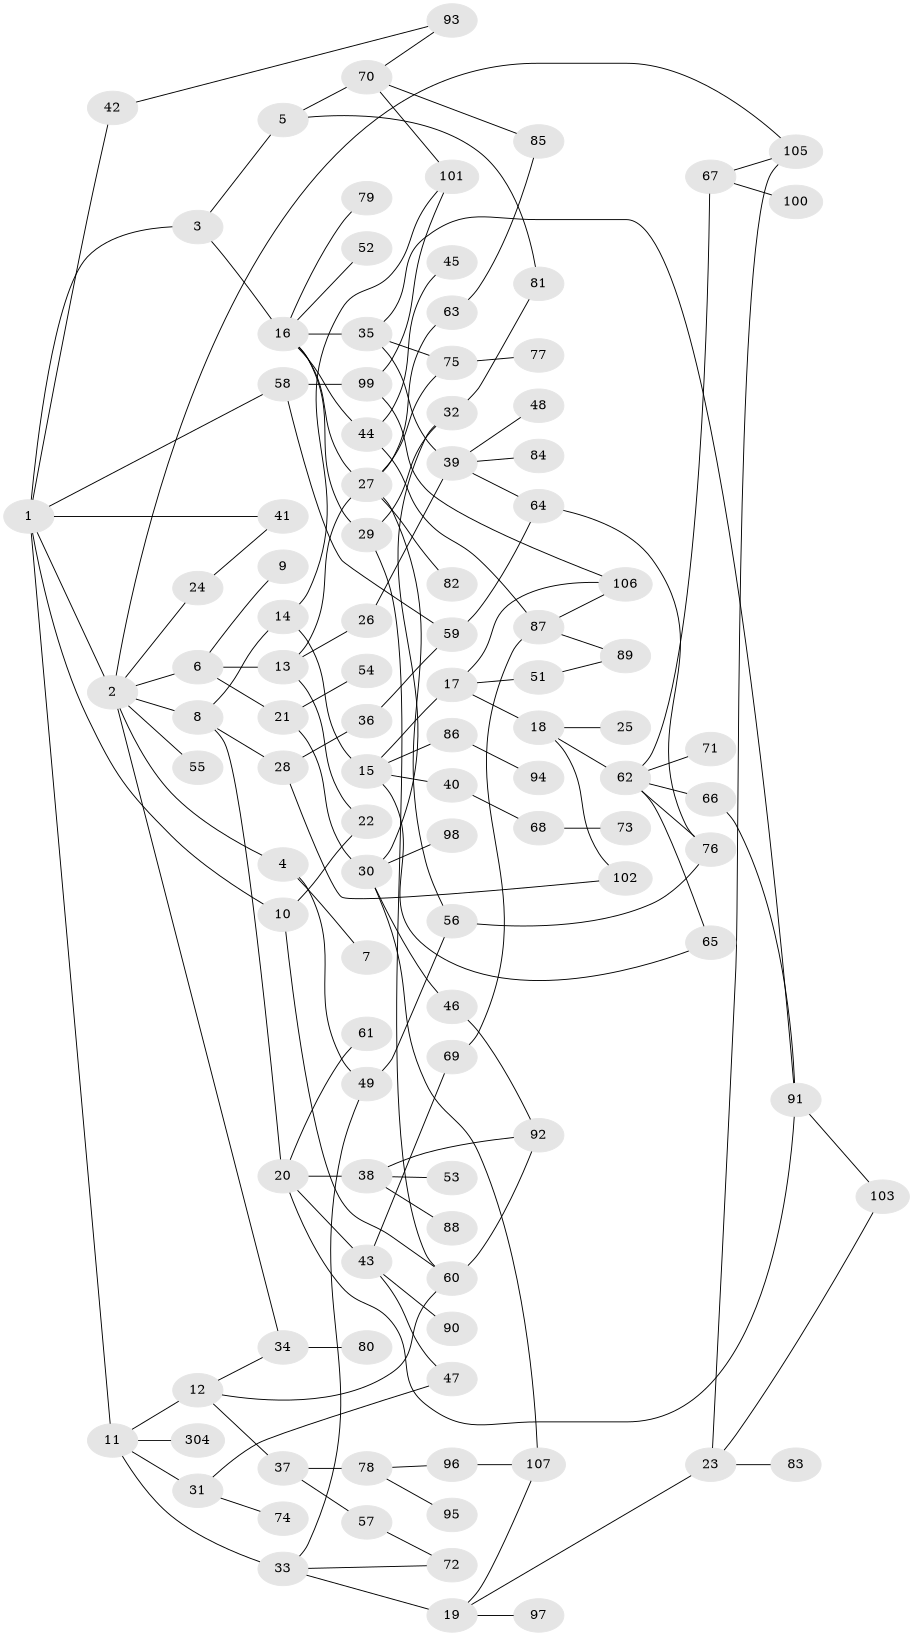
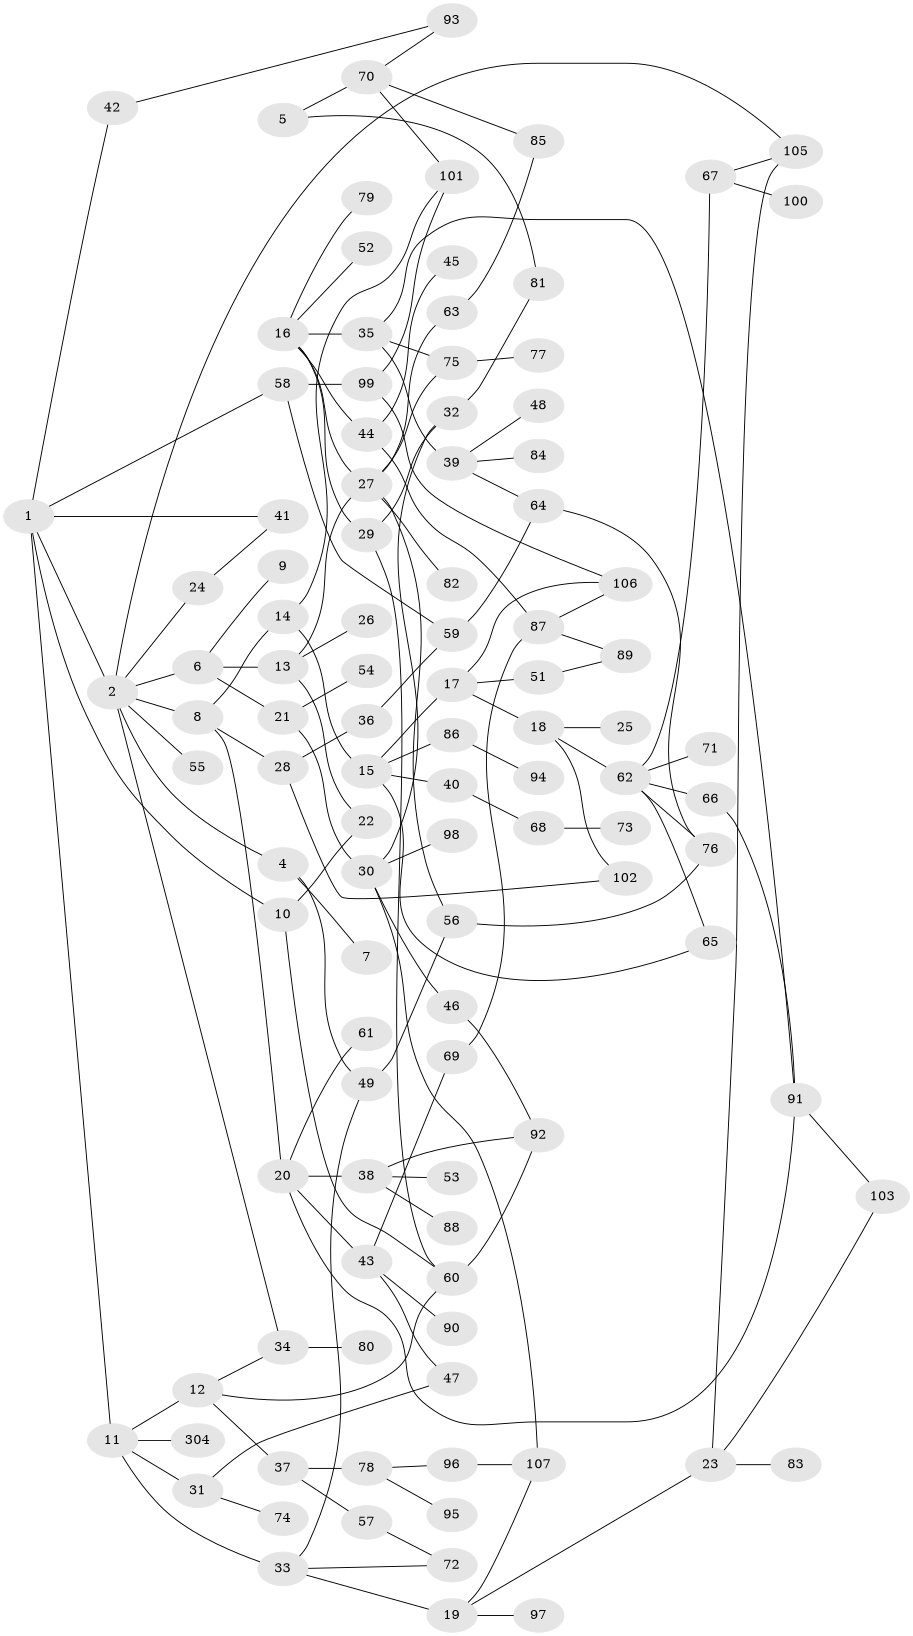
node "3": removed
edge "39" -- "26": removed
